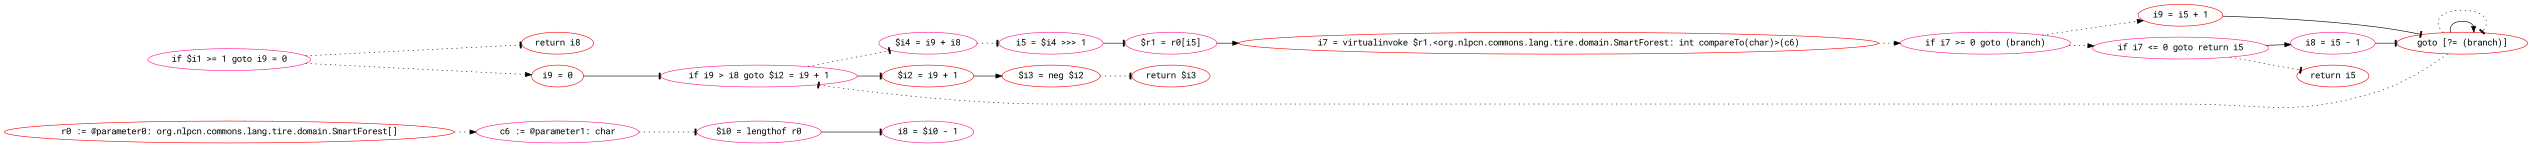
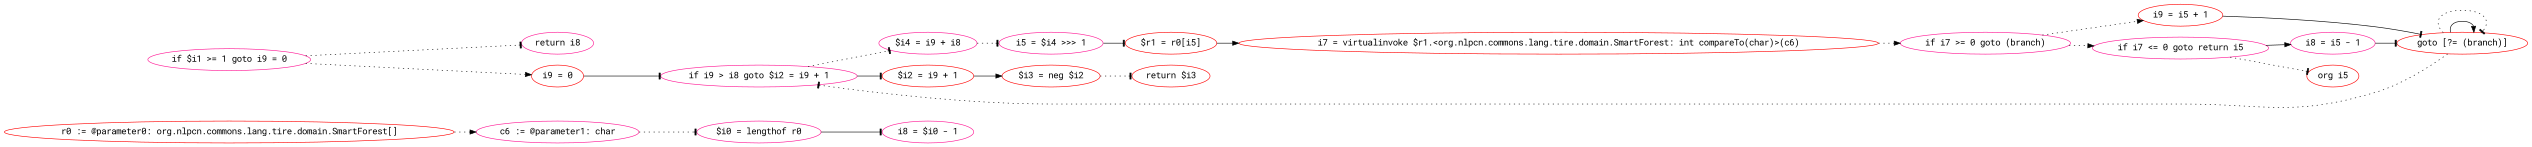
node "return i8": color red -> deeppink
node "$r1 = r0[i5]": color deeppink -> red
node "return i5": label "return i5" -> "org i5"
